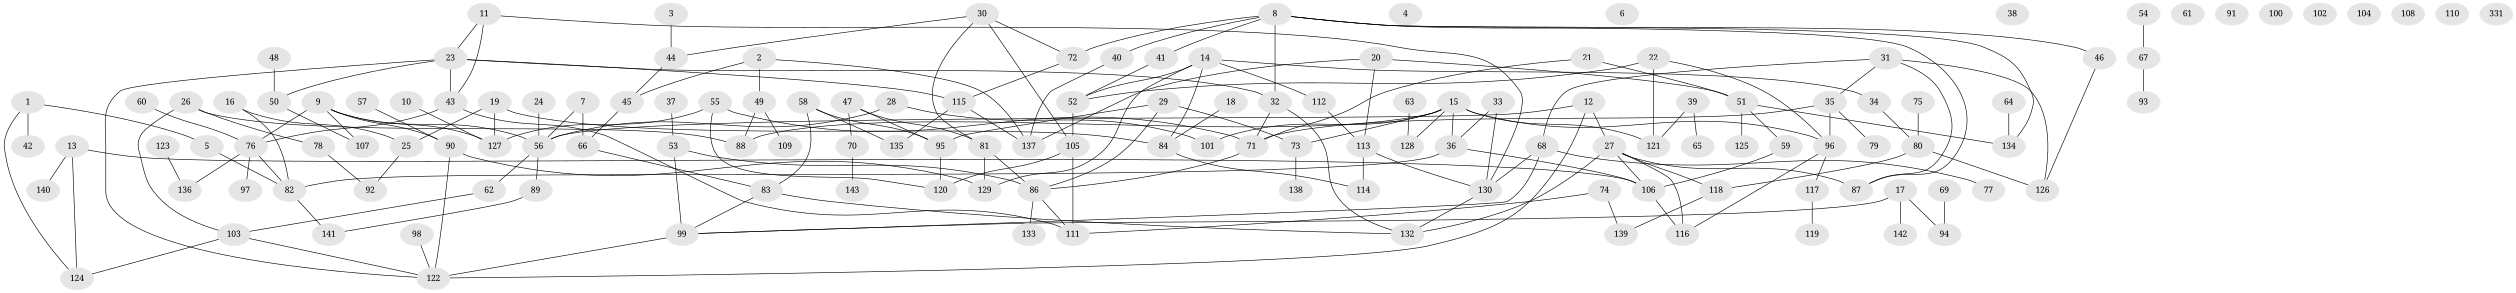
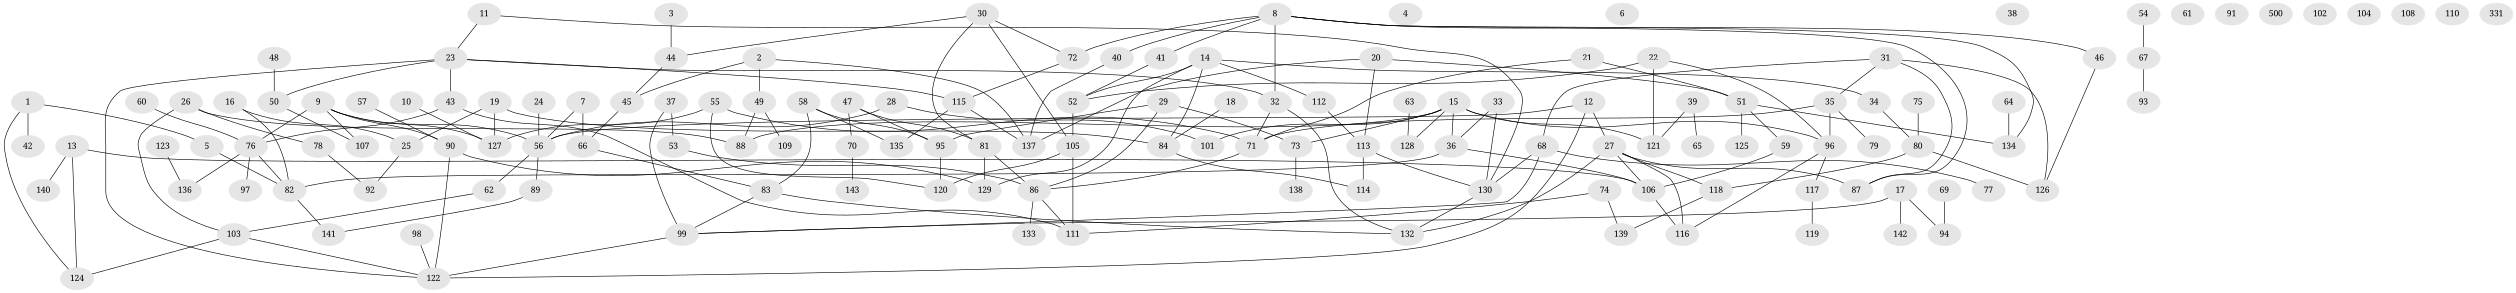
node "100": label "100" -> "500"
edge "11" -- "43": removed
edge "53" -- "99": now "37" -- "99"
